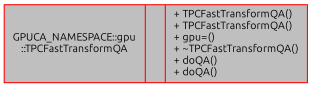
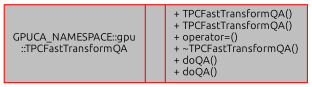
node "GPUCA_NAMESPACE::gpu": text "+ gpu=()" -> "+ operator=()"
